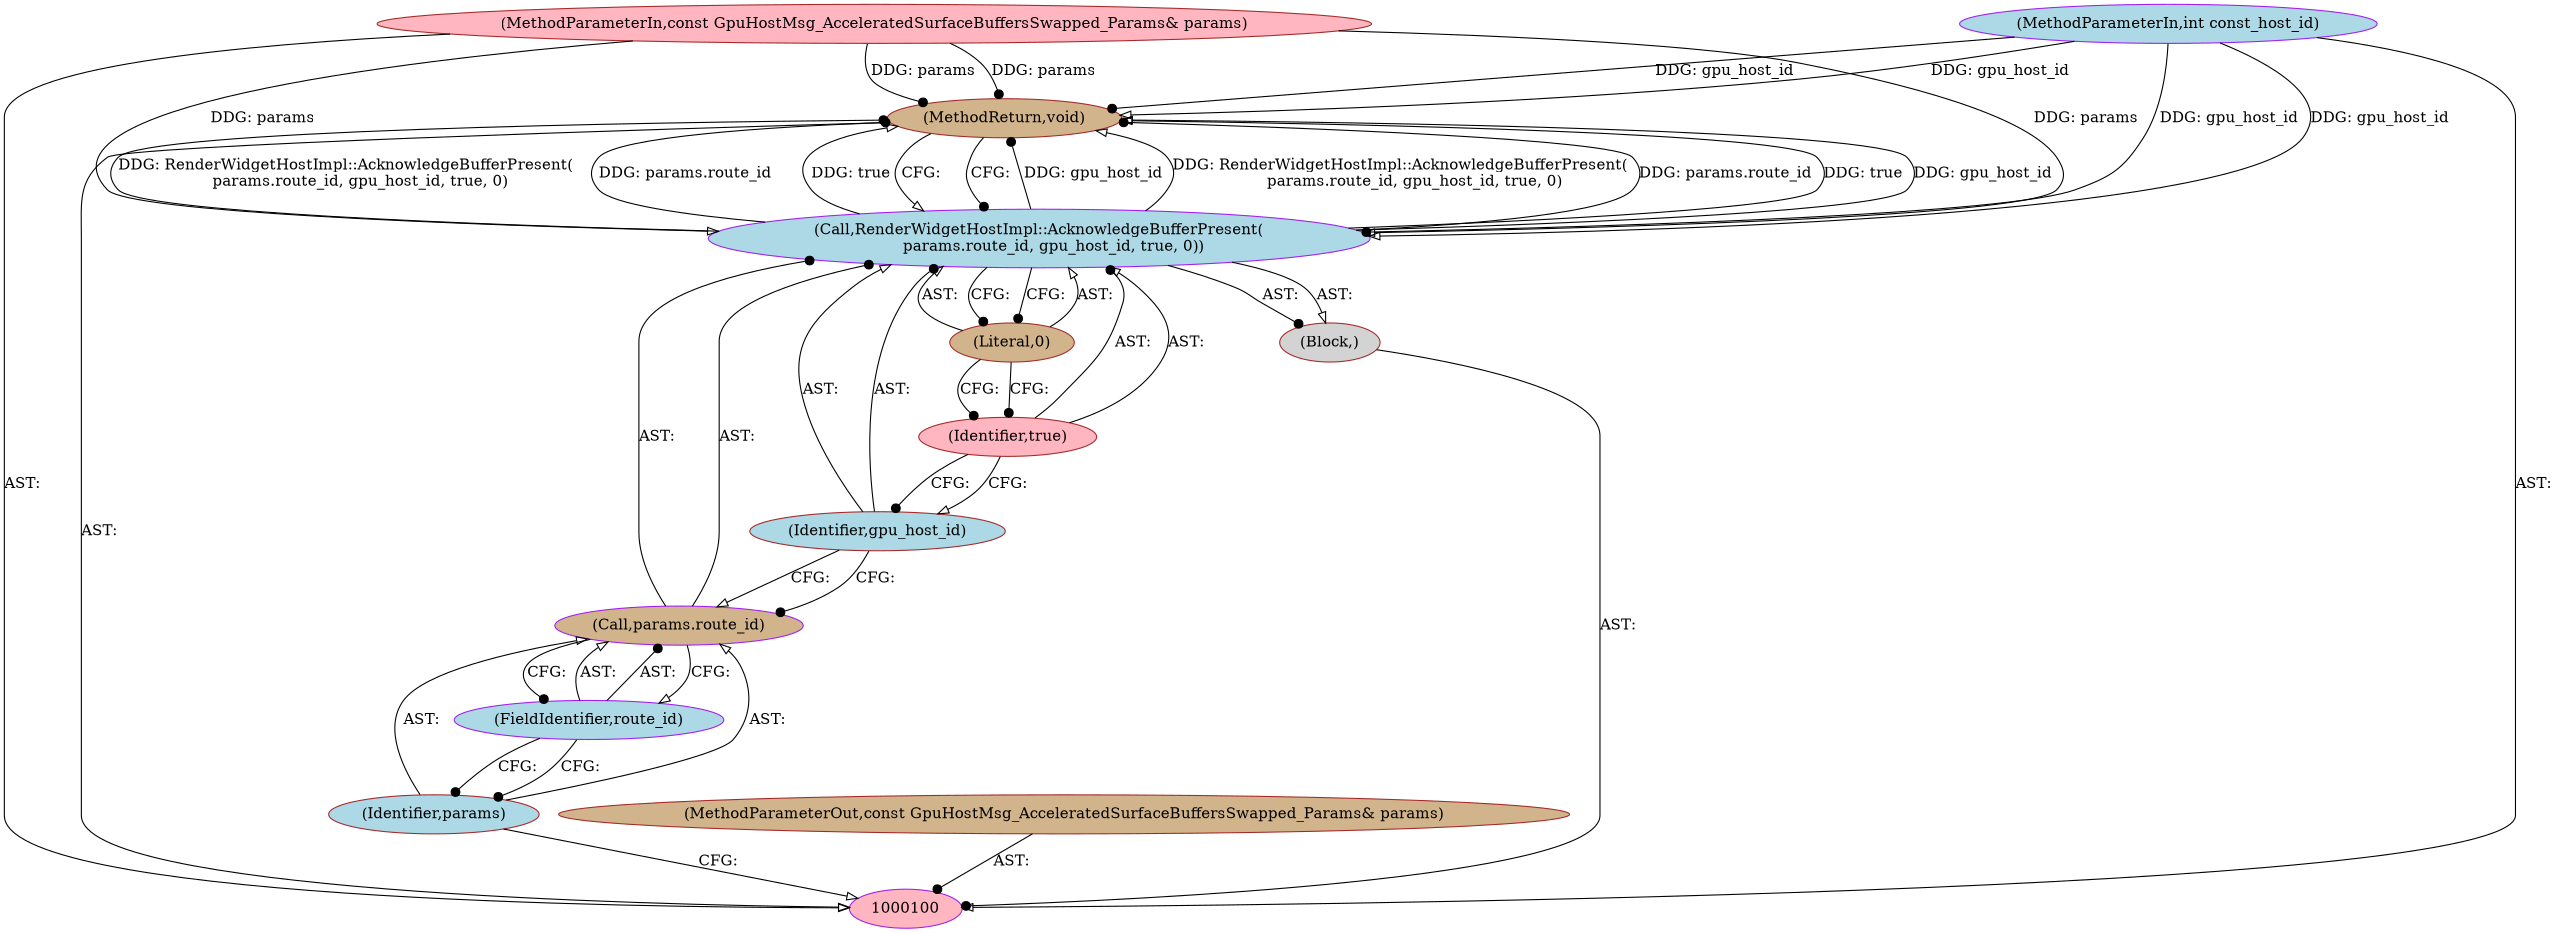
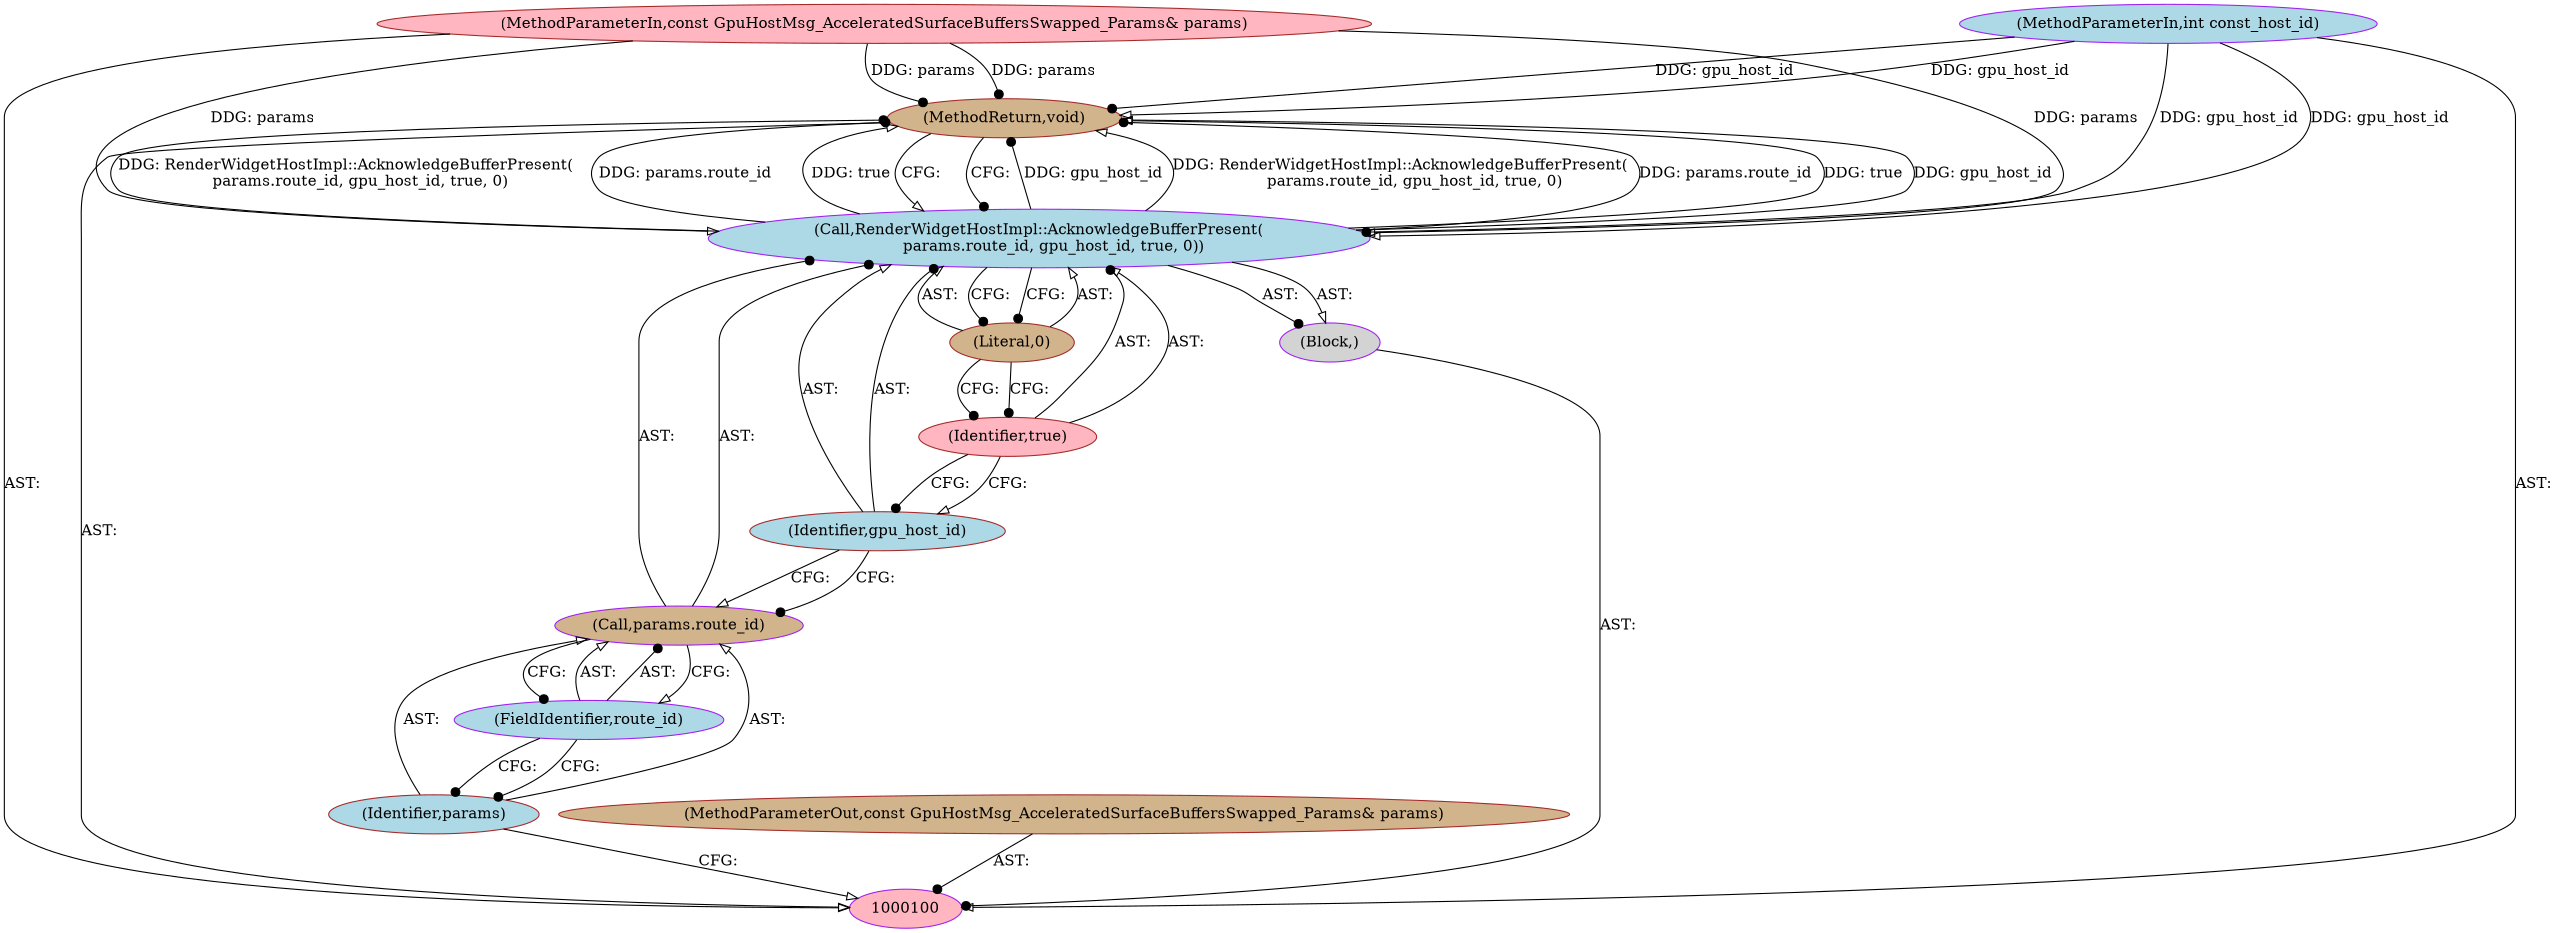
node "(Block,)": color brown -> purple
